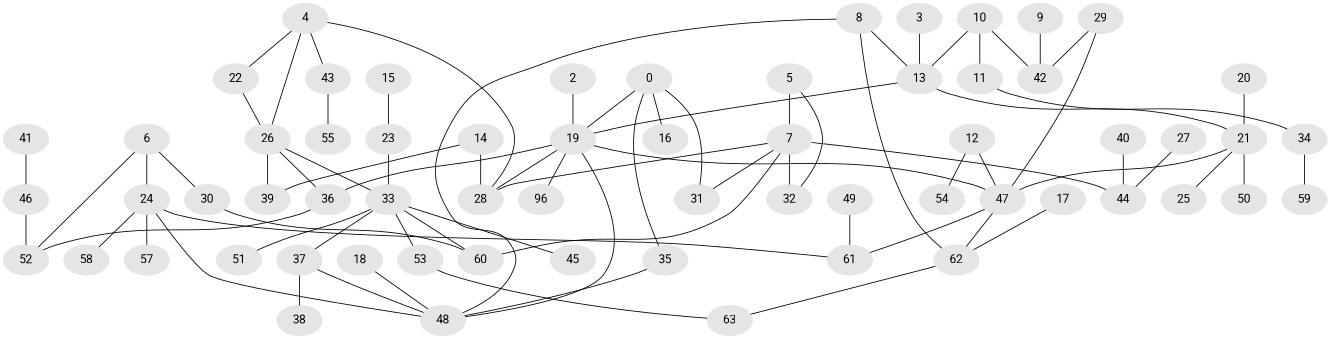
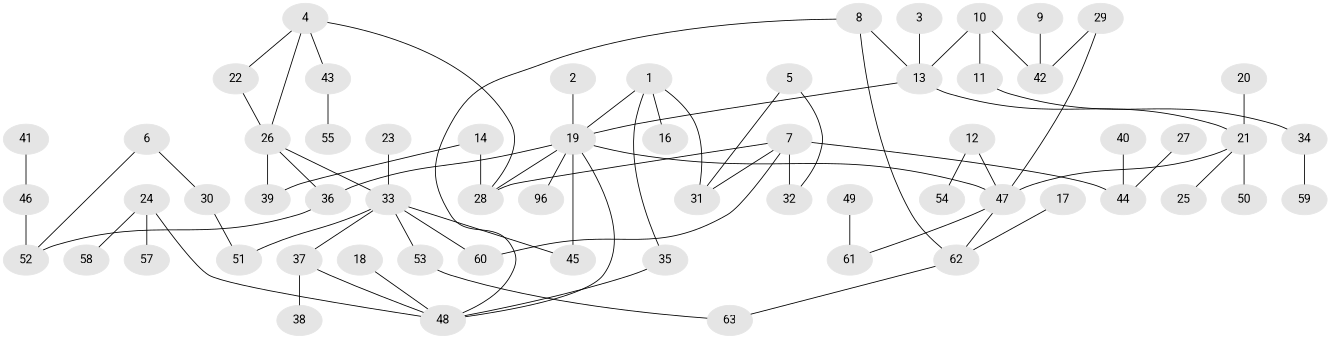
node "15": removed
node "0": label "0" -> "1"
edge "5" -- "7": now "5" -- "31"
edge "6" -- "24": removed
edge "19" -- "45": added
edge "30" -- "60": now "30" -- "51"
edge "24" -- "61": removed
